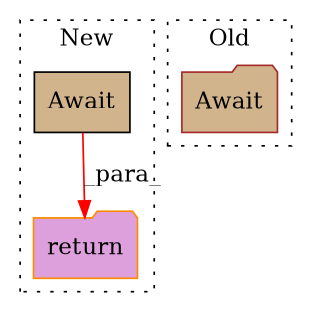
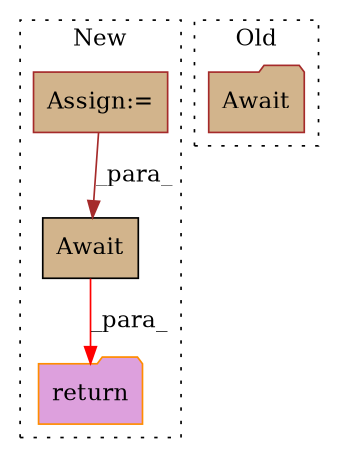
node "Assign:=": added
